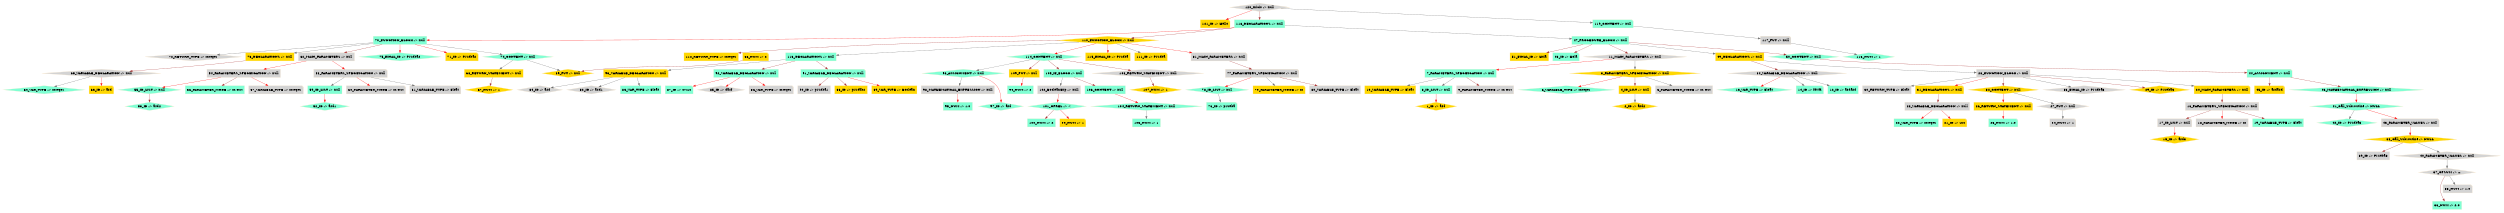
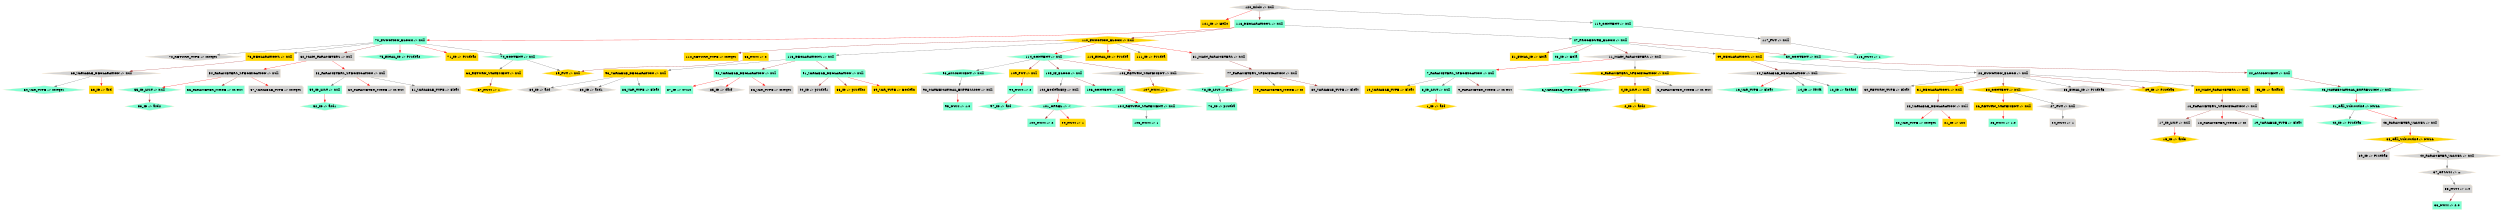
edge "96_ASSIGNMENT -> null" -> "97_ID -> asd": now "94_NUM -> 2" -> "97_ID -> asd"
edge "37_OPSUM -> +" -> "36_NUM -> 2.0": now "35_NUM -> 1.0" -> "36_NUM -> 2.0"
